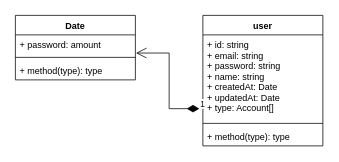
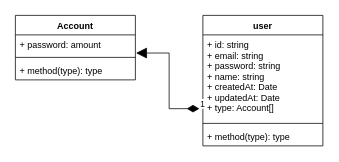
node "Date": label "Date" -> "Account"
edge "+ password: amount" -- "+ id: string + email: string + password: string + name: string + createdAt: Date + updatedAt: Date + type: Account[]": arrowhead open -> block
